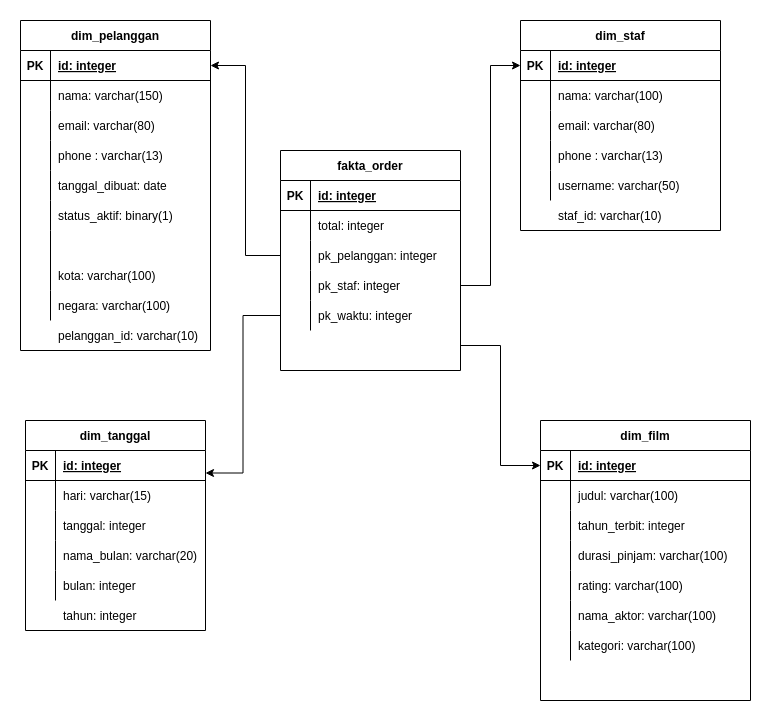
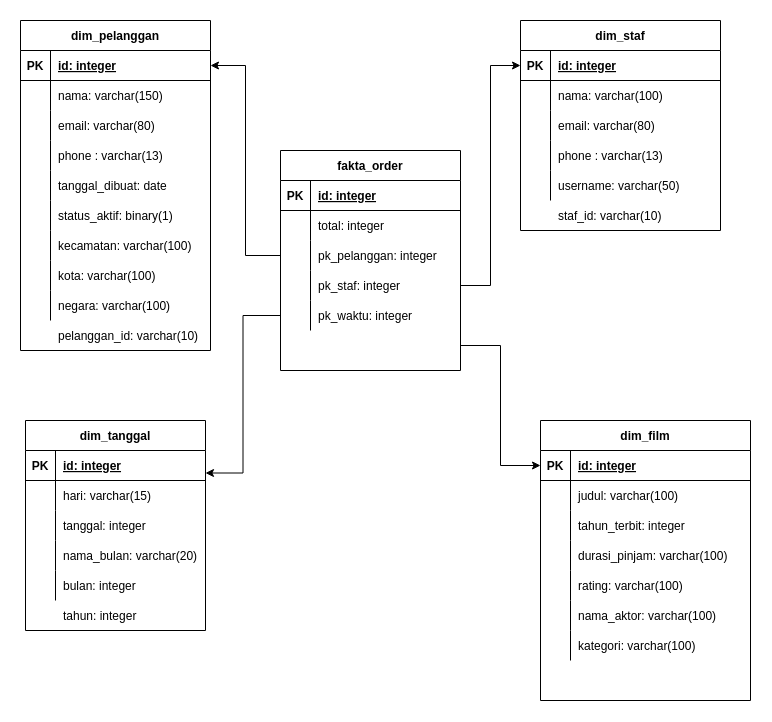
node "kecamatan: varchar(100)": added
